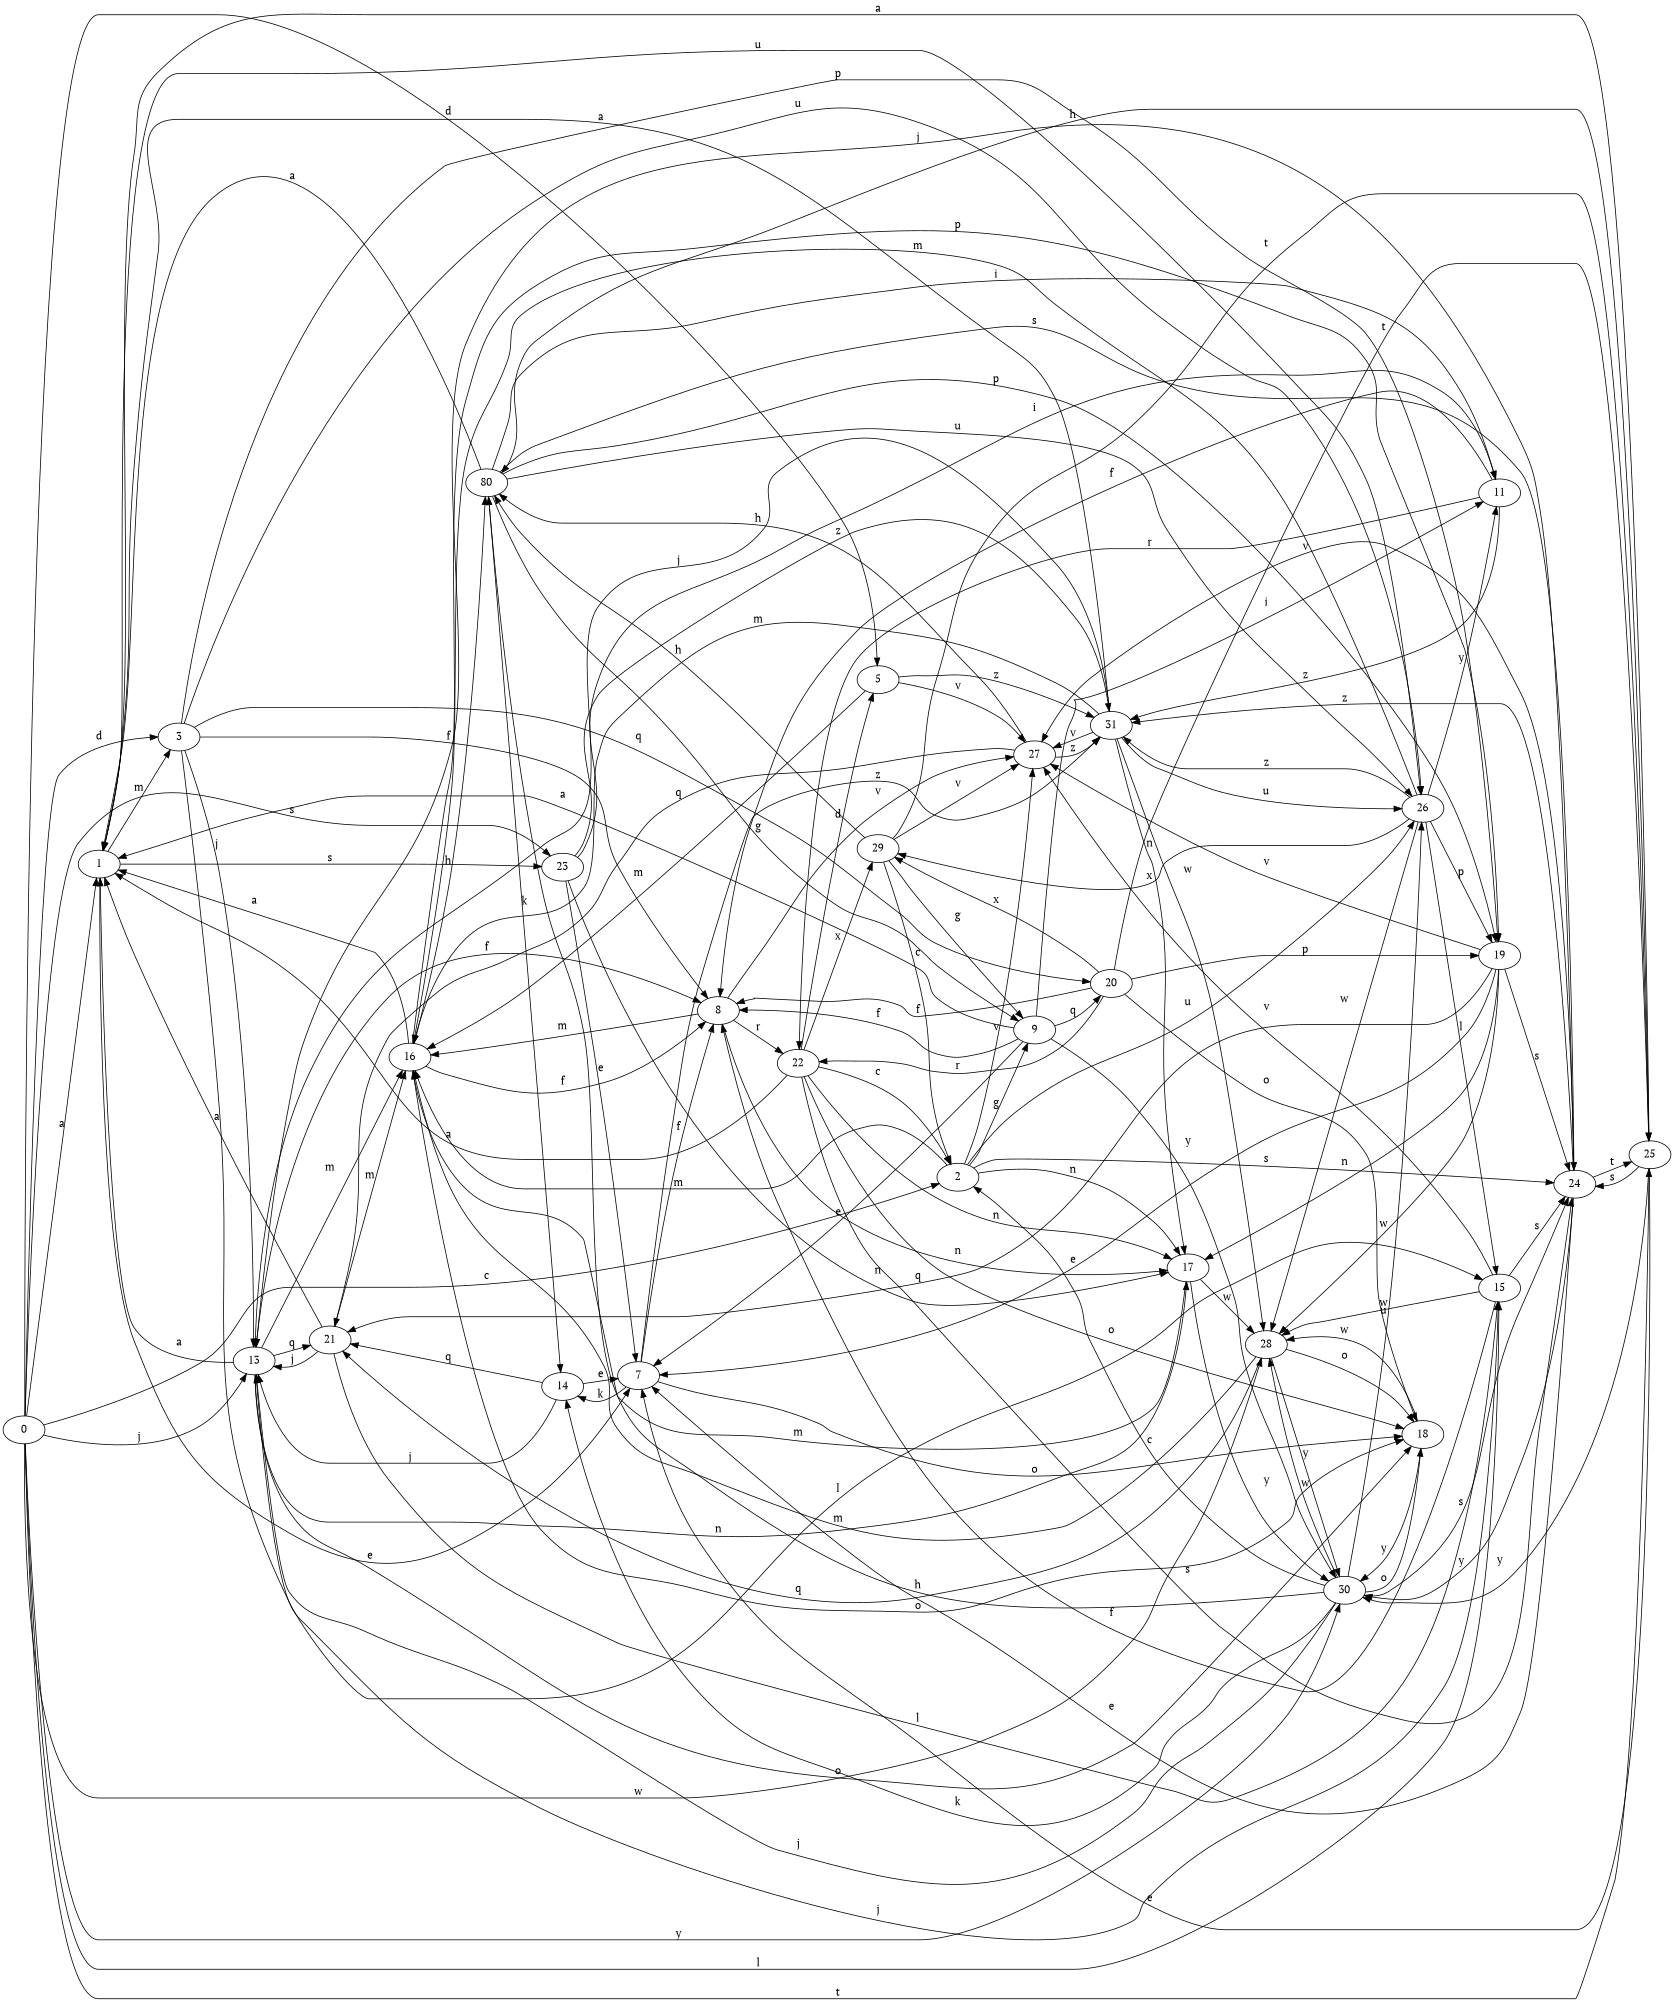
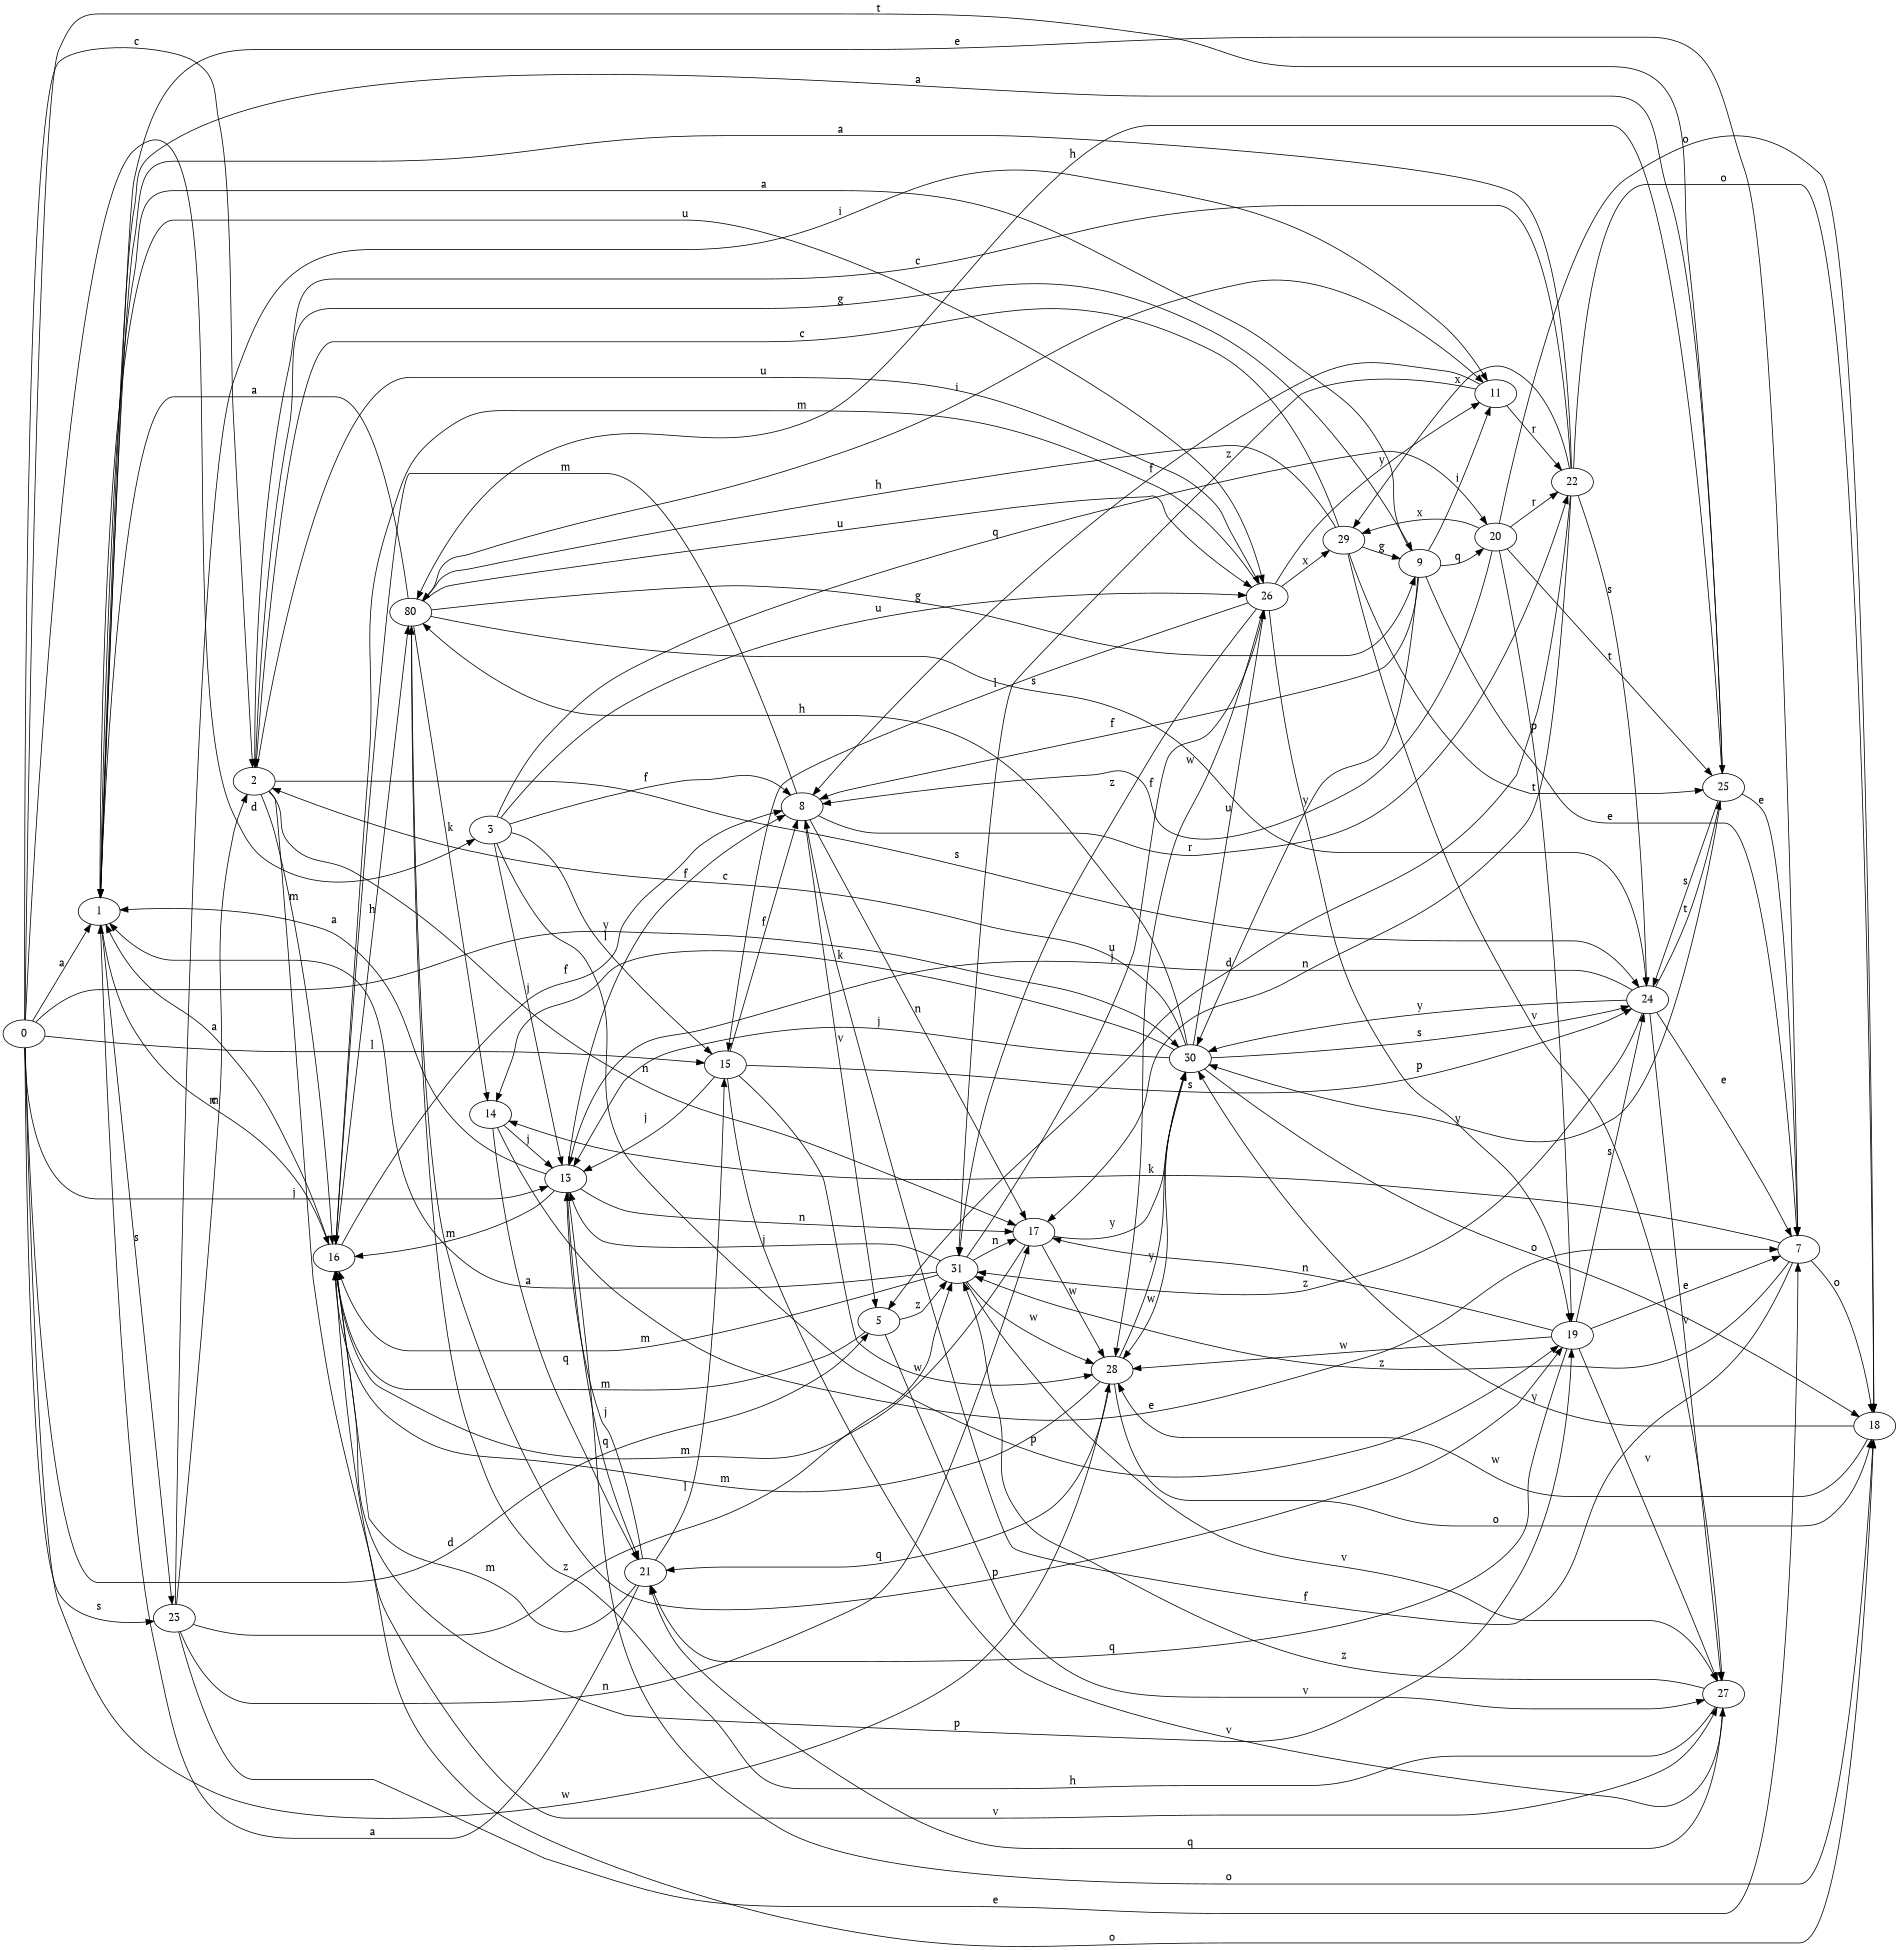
edge "1" -> "3": now "1" -> "16"
edge "8" -> "27": now "8" -> "5"
edge "23" -> "2": added, label "c"
